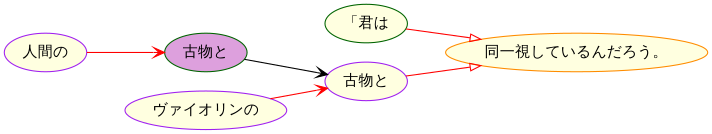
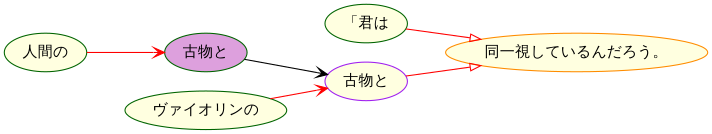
node "人間の": color purple -> darkgreen
node "ヴァイオリンの": color purple -> darkgreen
